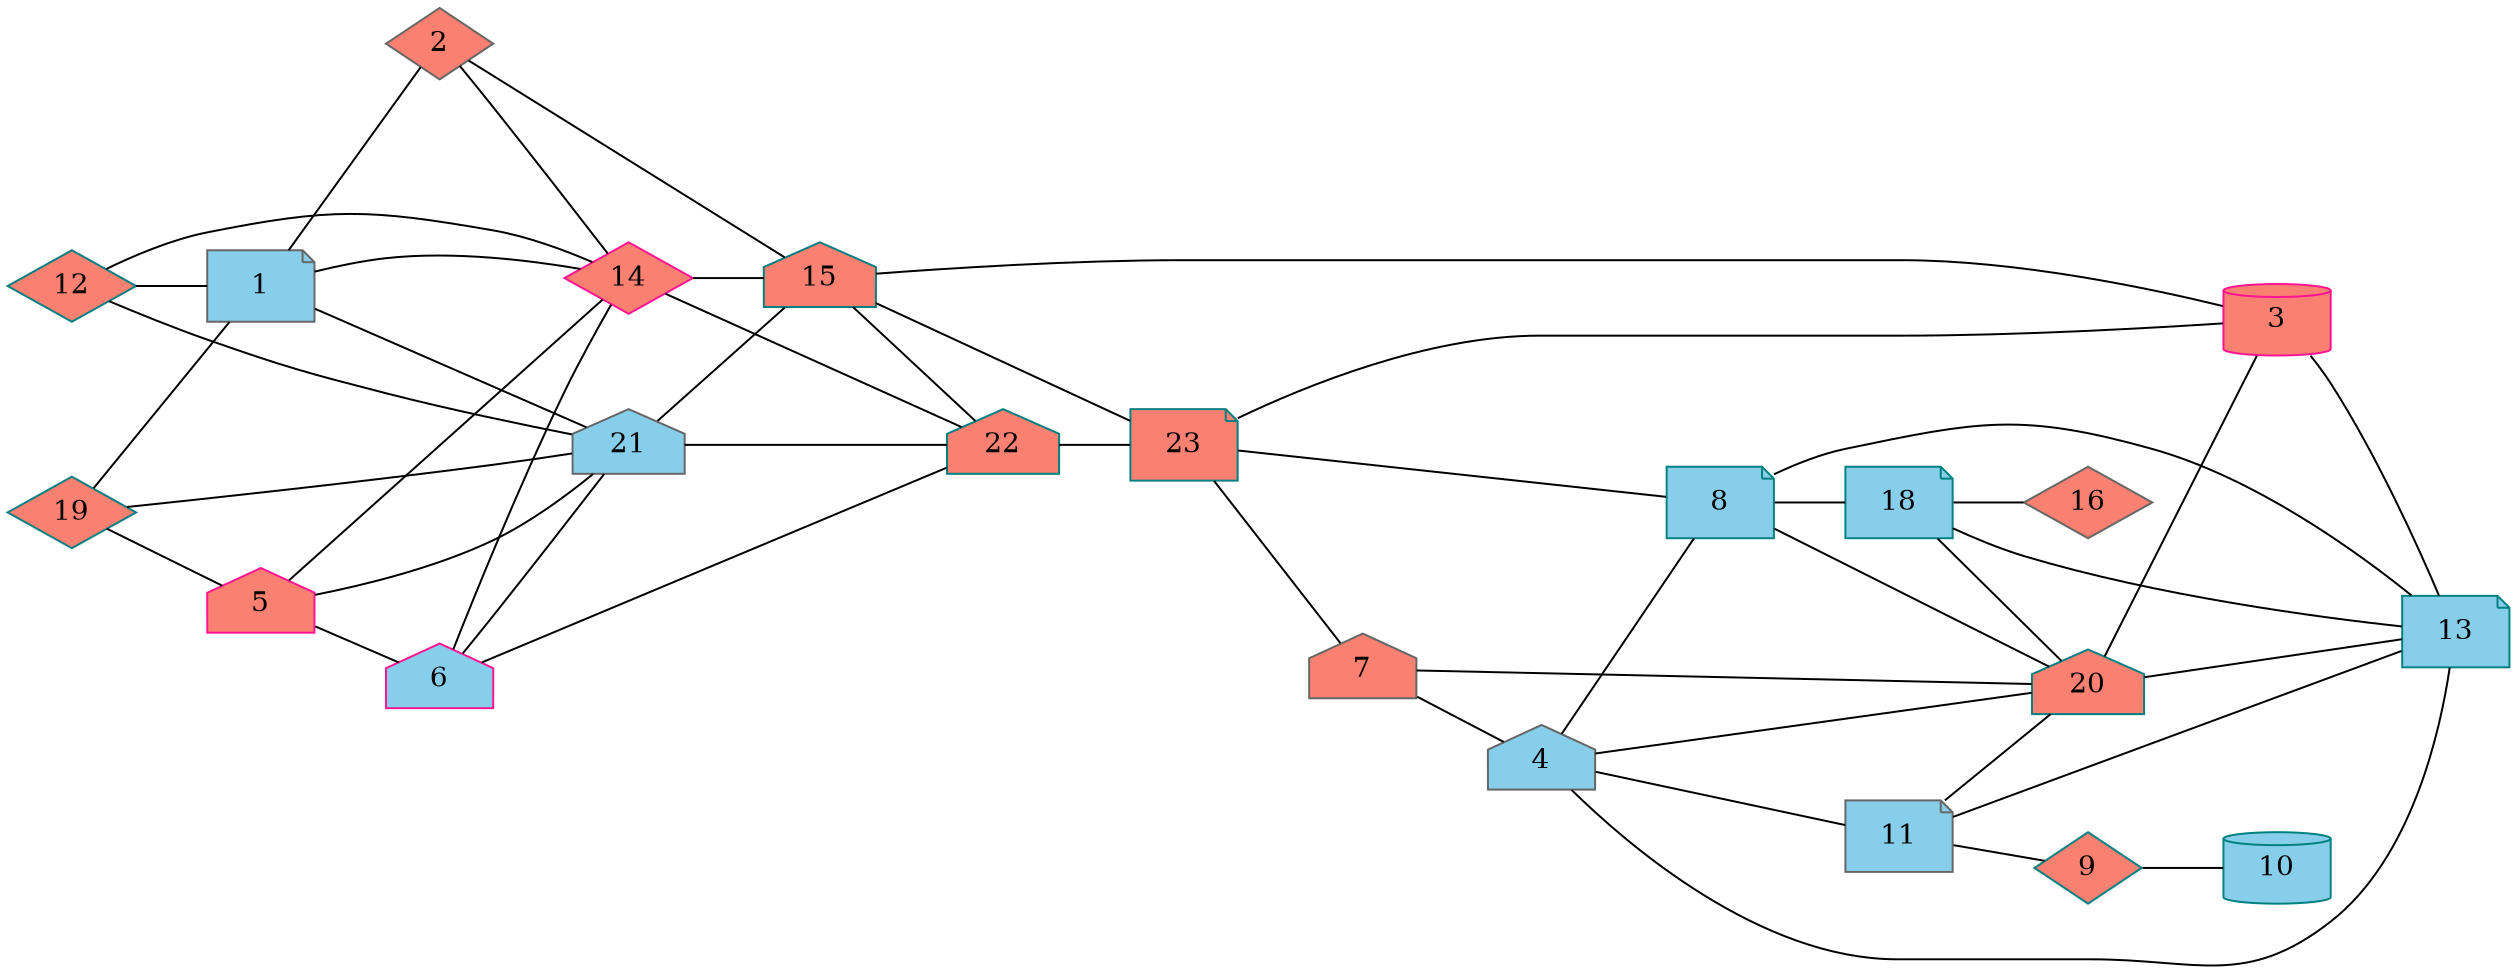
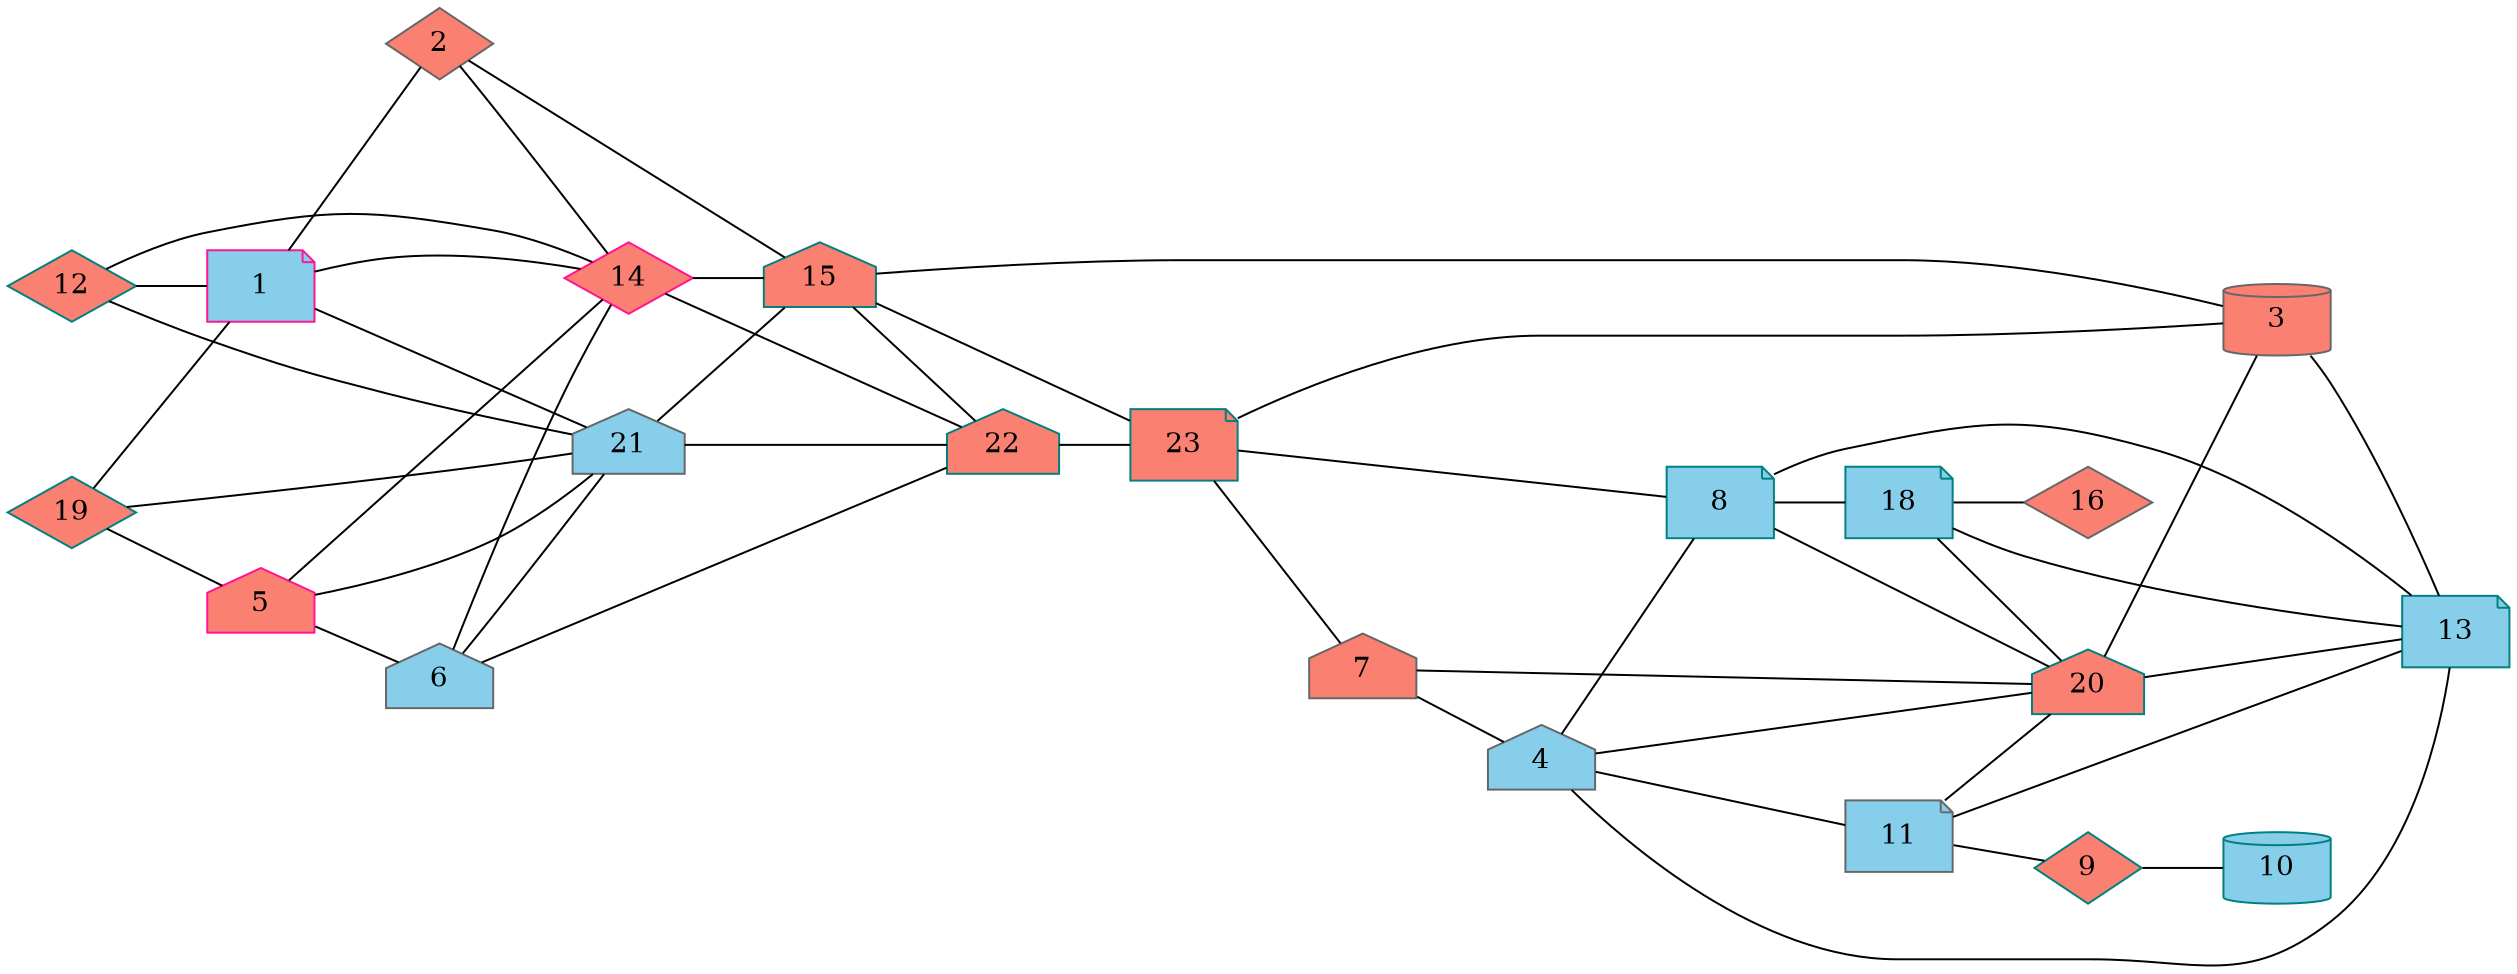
node "1": color gray40 -> deeppink
node "3": color deeppink -> gray40
node "6": color deeppink -> gray40
